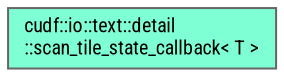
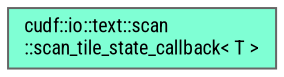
node "cudf::io::text::detail ::scan_tile_state_callback< T >": label "cudf::io::text::detail ::scan_tile_state_callback< T >" -> "cudf::io::text::scan ::scan_tile_state_callback< T >"
